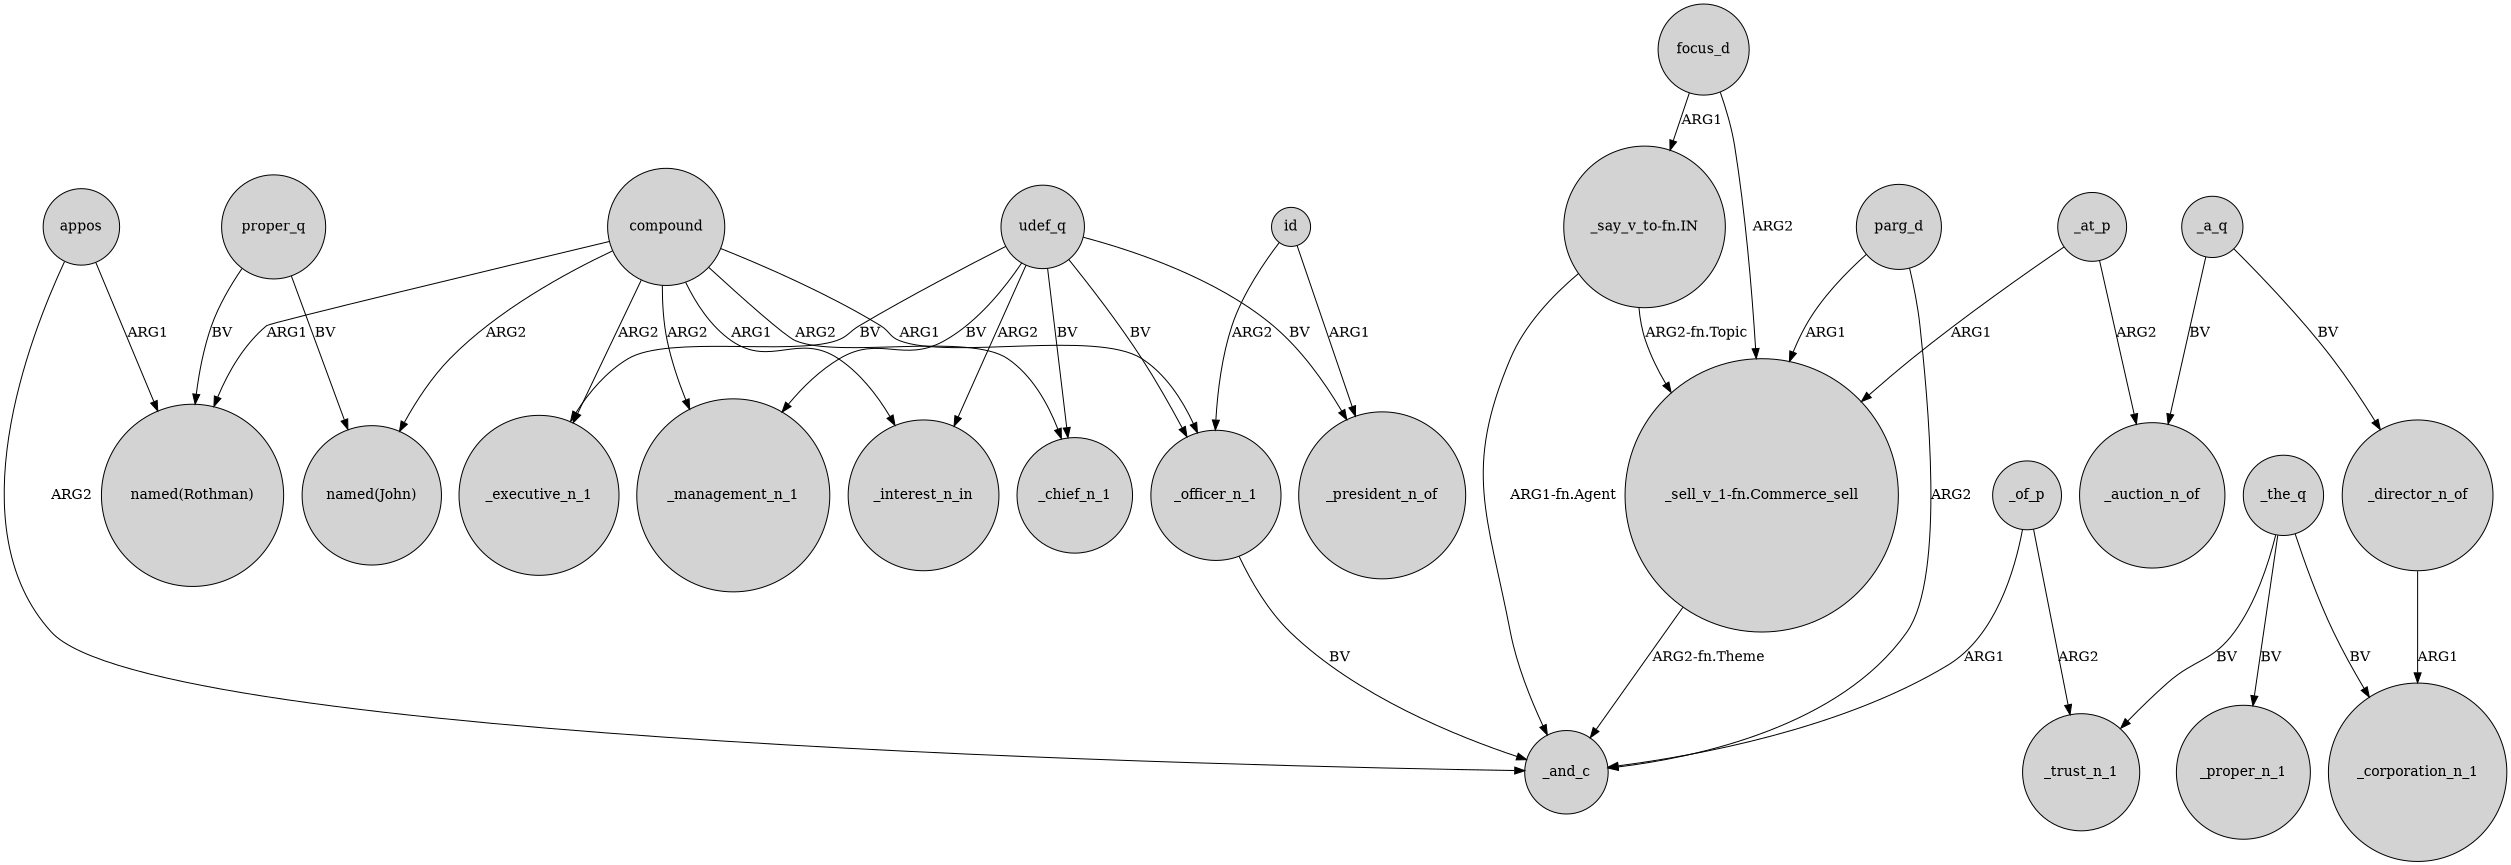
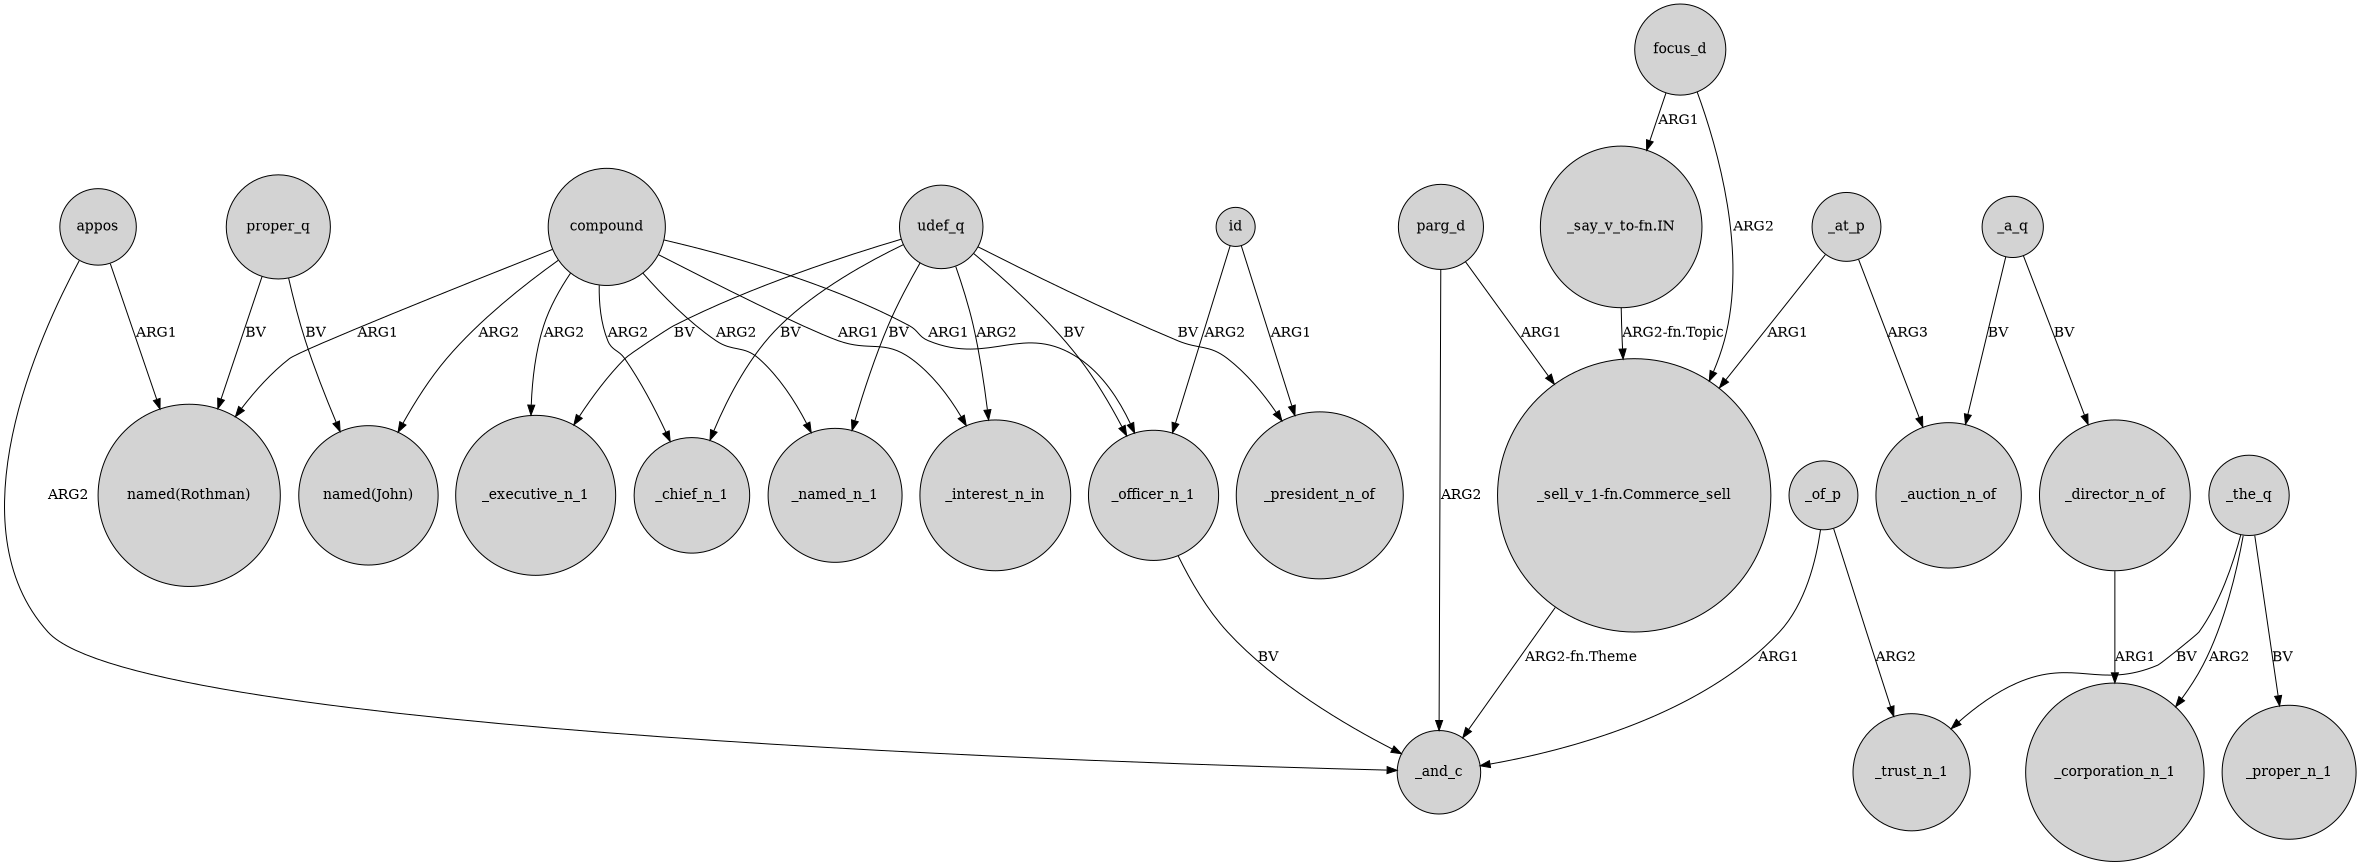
edge "_at_p" -> "_auction_n_of": label "ARG2" -> "ARG3"
edge "_say_v_to-fn.IN" -> "_and_c": removed, label "ARG1-fn.Agent"
node "_management_n_1": label "_management_n_1" -> "_named_n_1"
edge "_the_q" -> "_corporation_n_1": label "BV" -> "ARG2"
